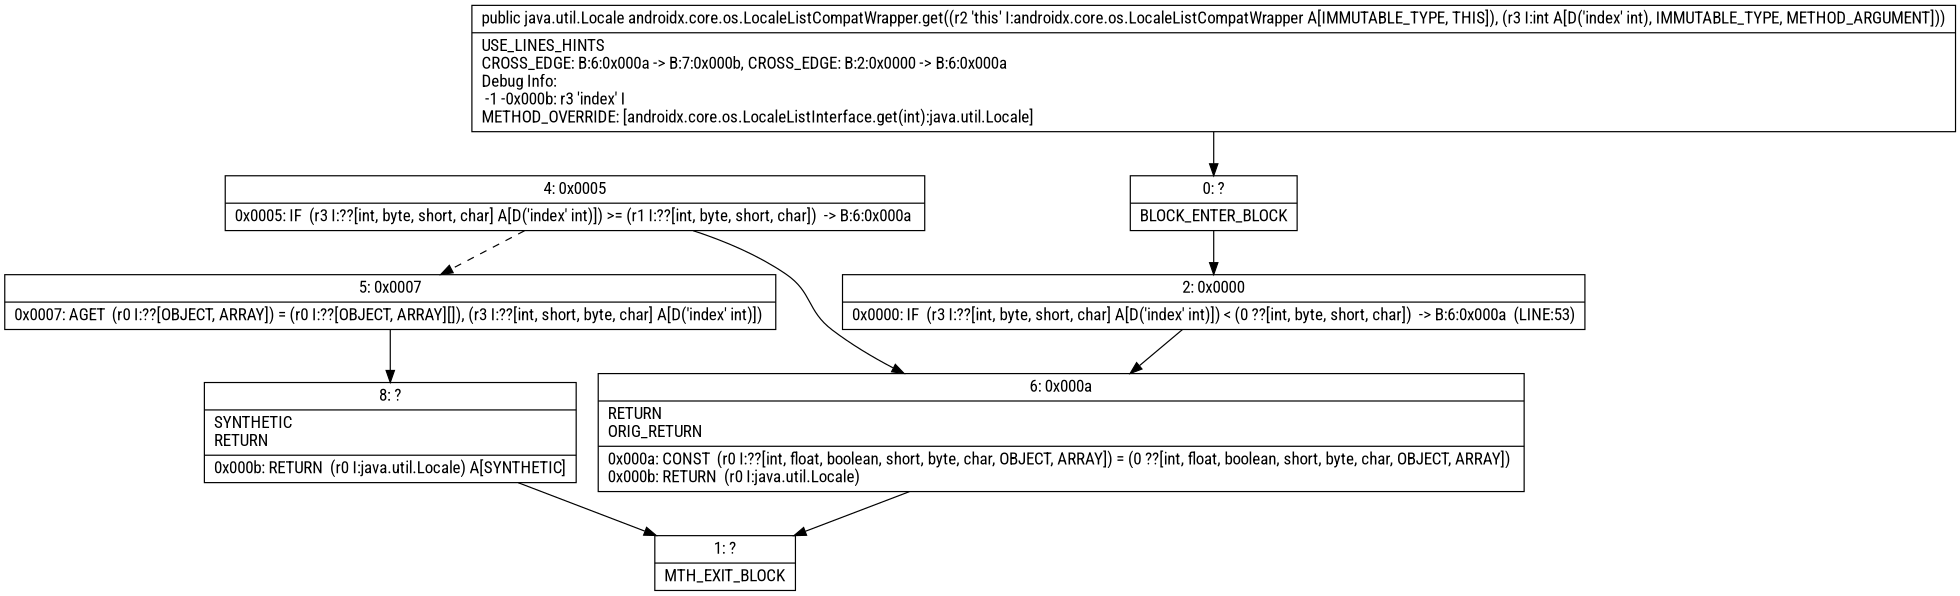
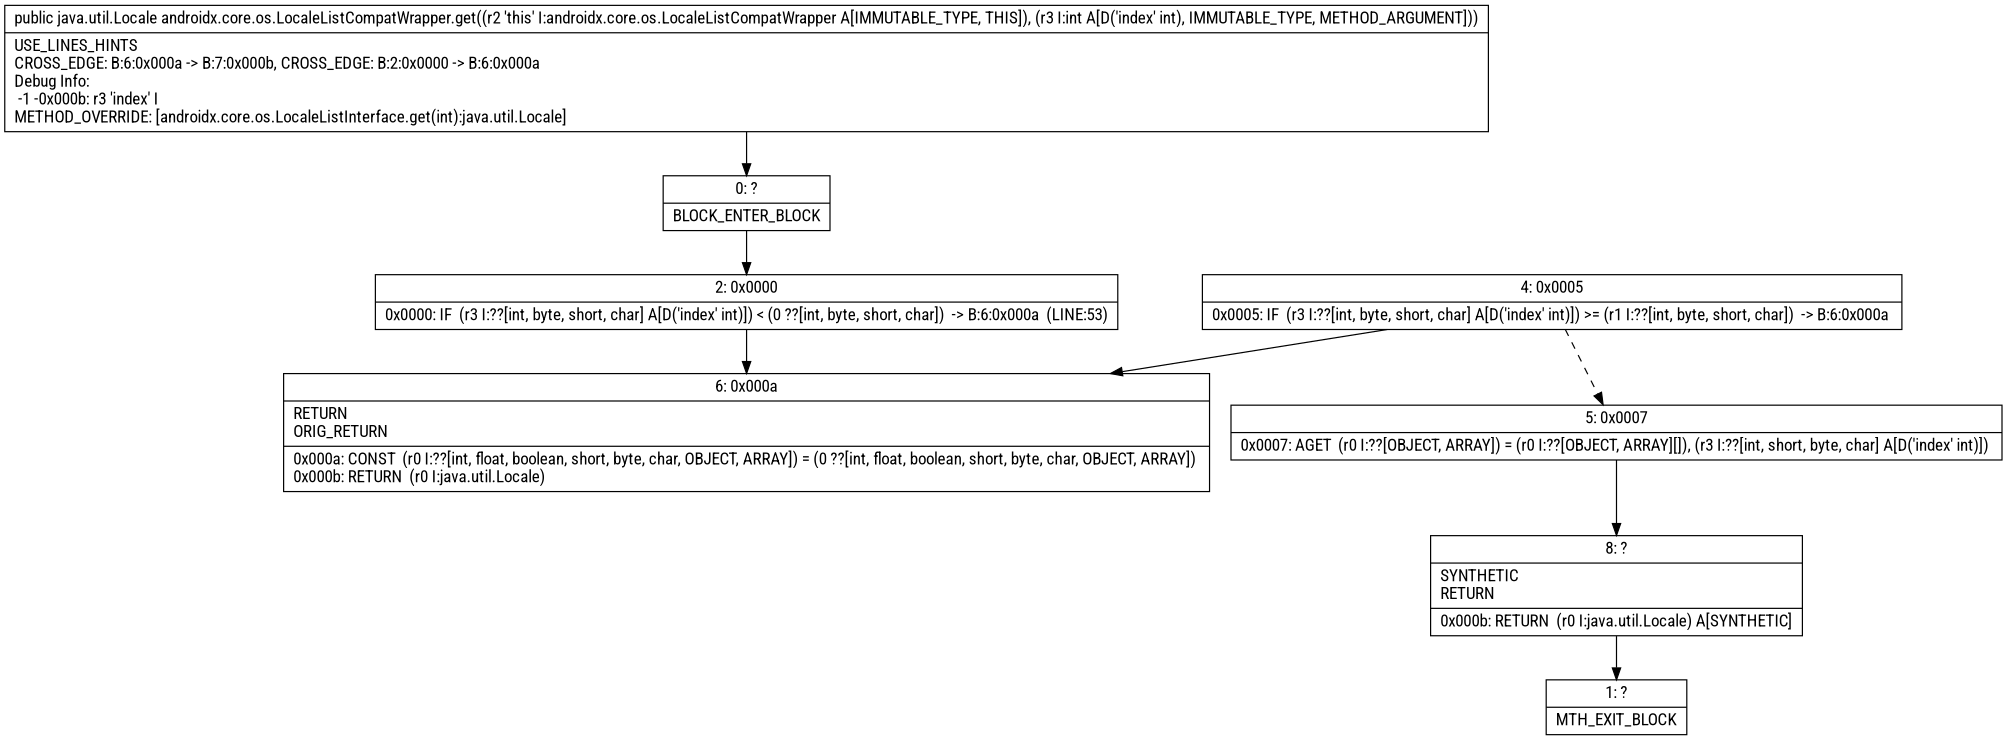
edge "6: 0x000a" -> "1: ?": removed
